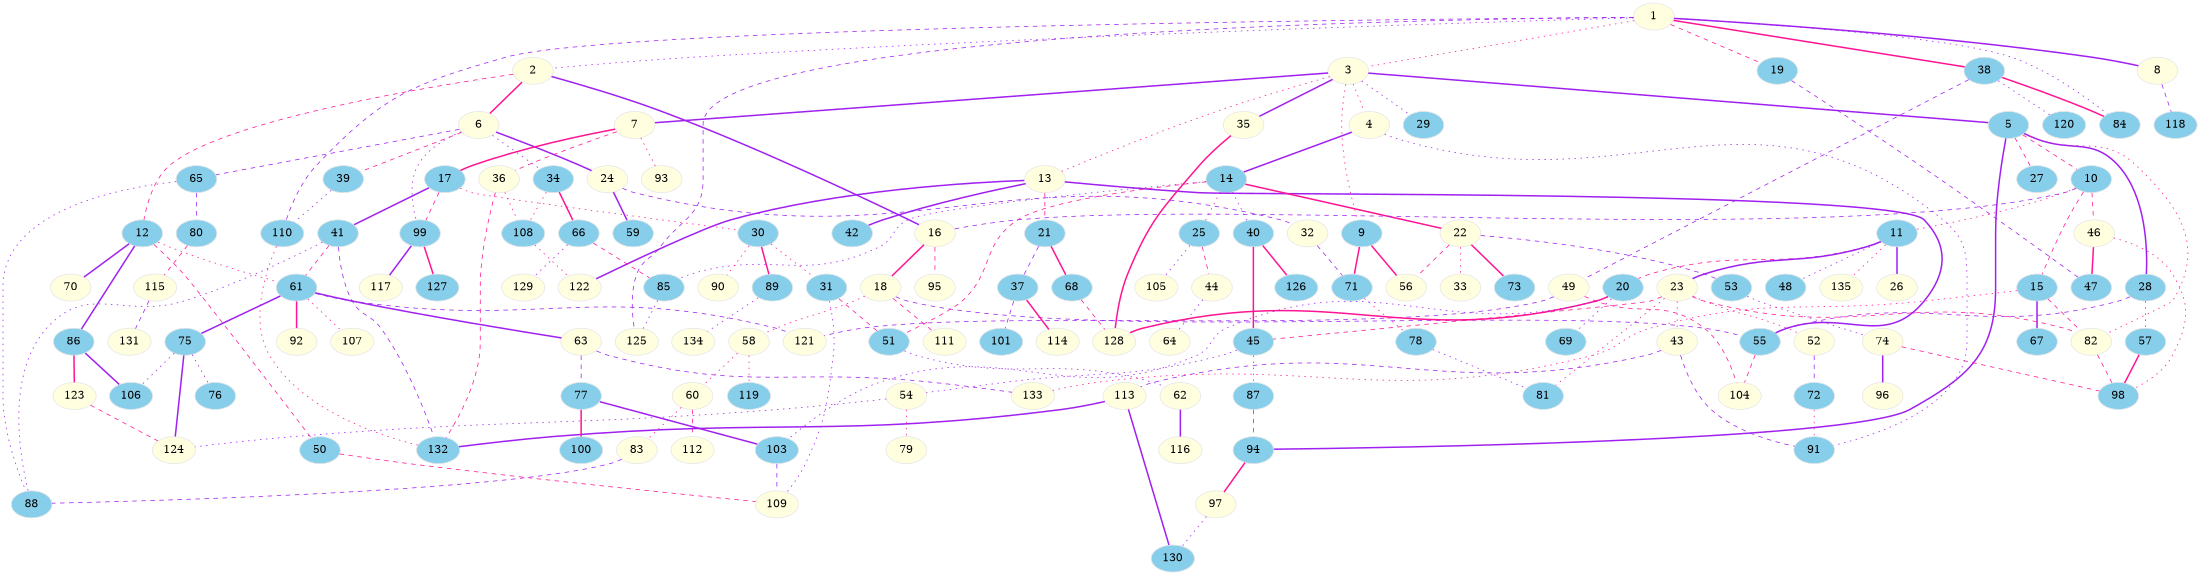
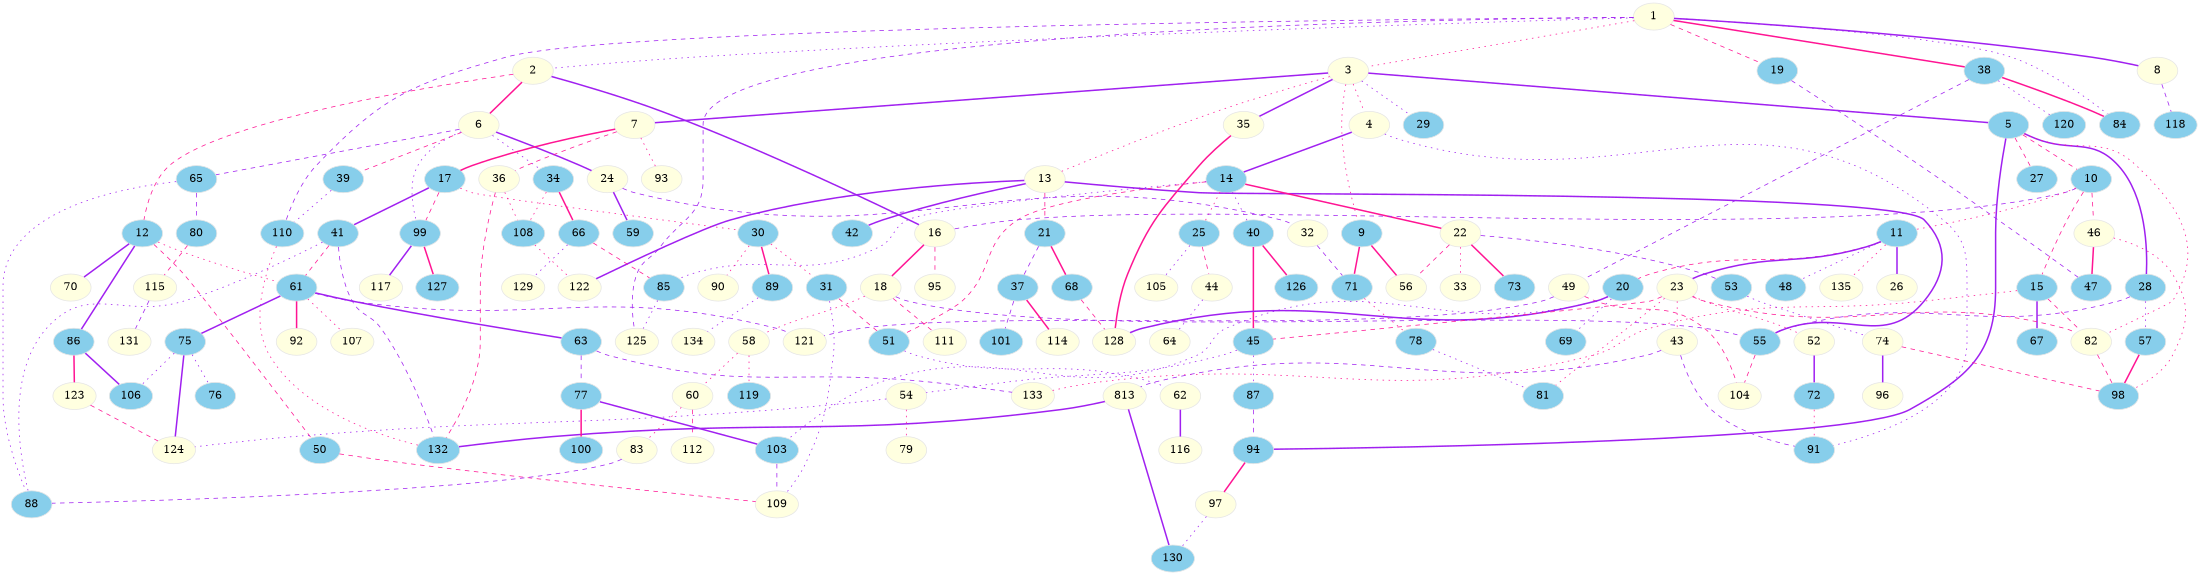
edge "20" -- "128": color deeppink -> purple
node "63": fillcolor lightyellow -> skyblue
edge "52" -- "72": style dashed -> bold
node "113": label "113" -> "813"
